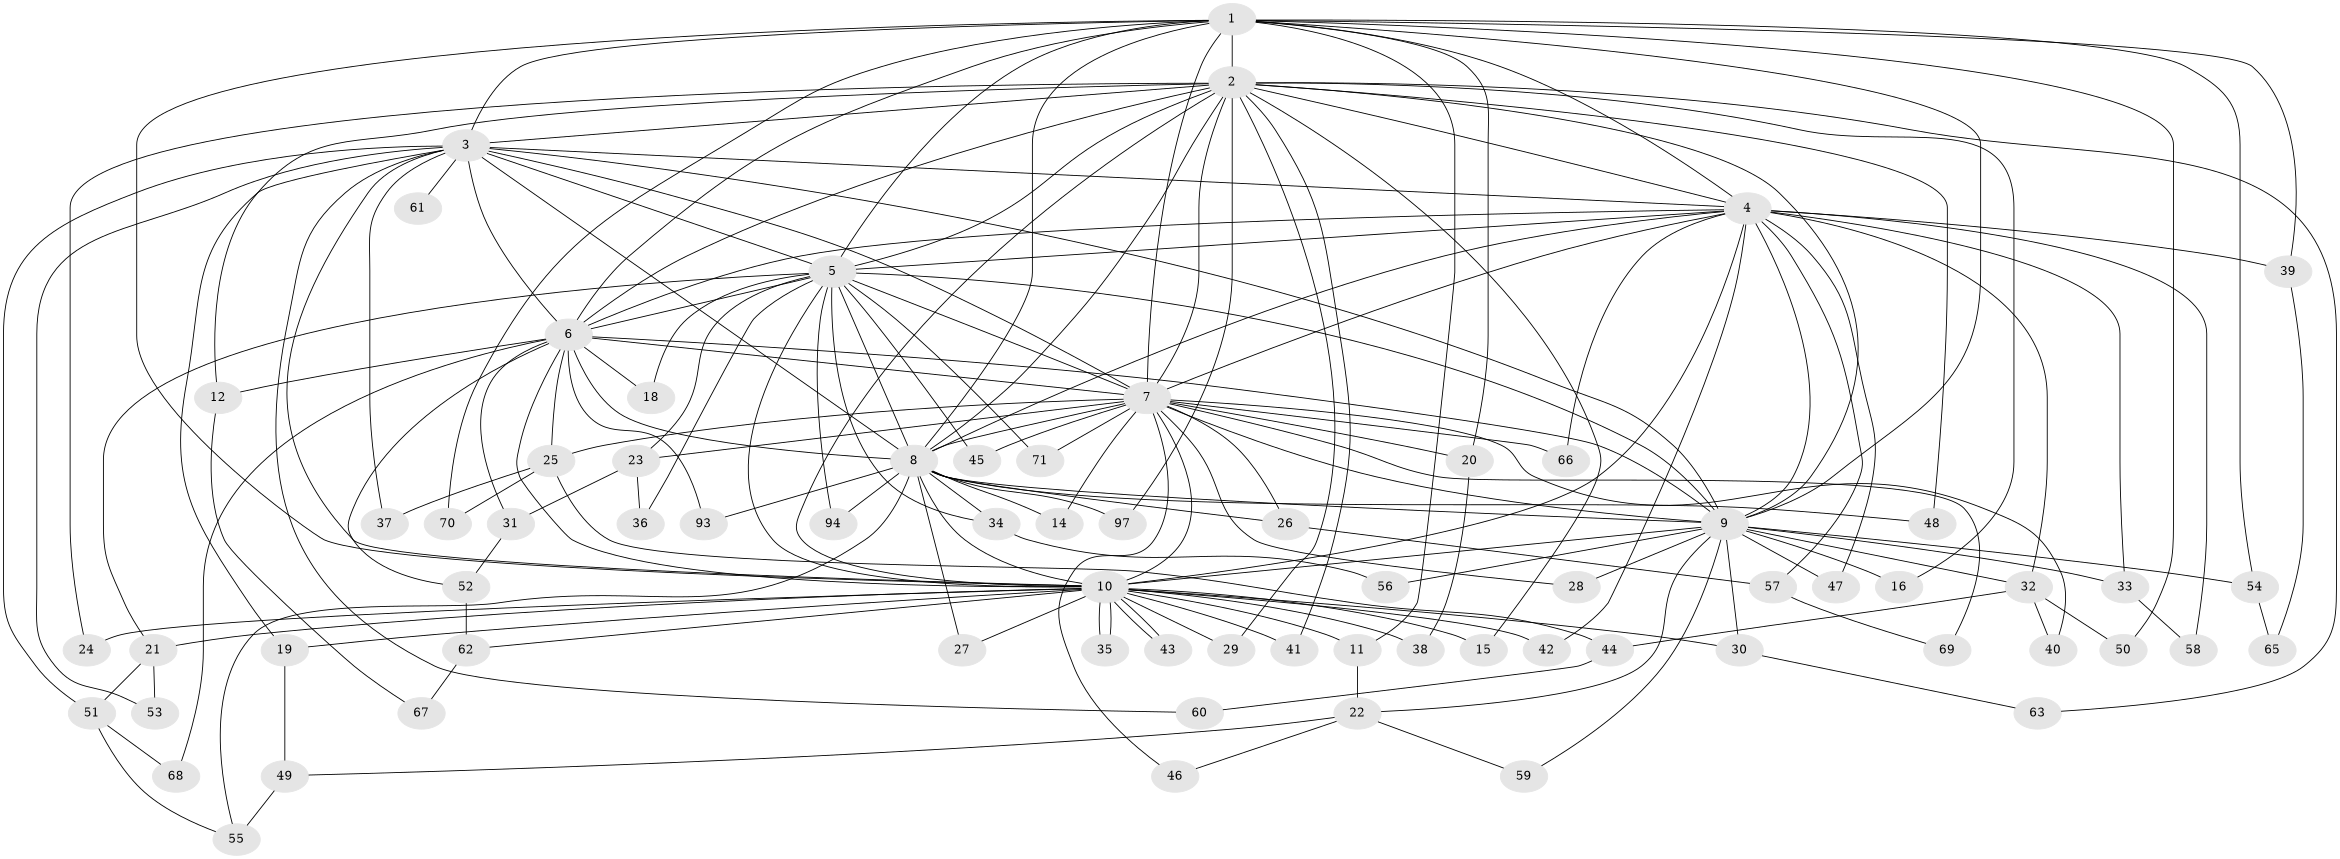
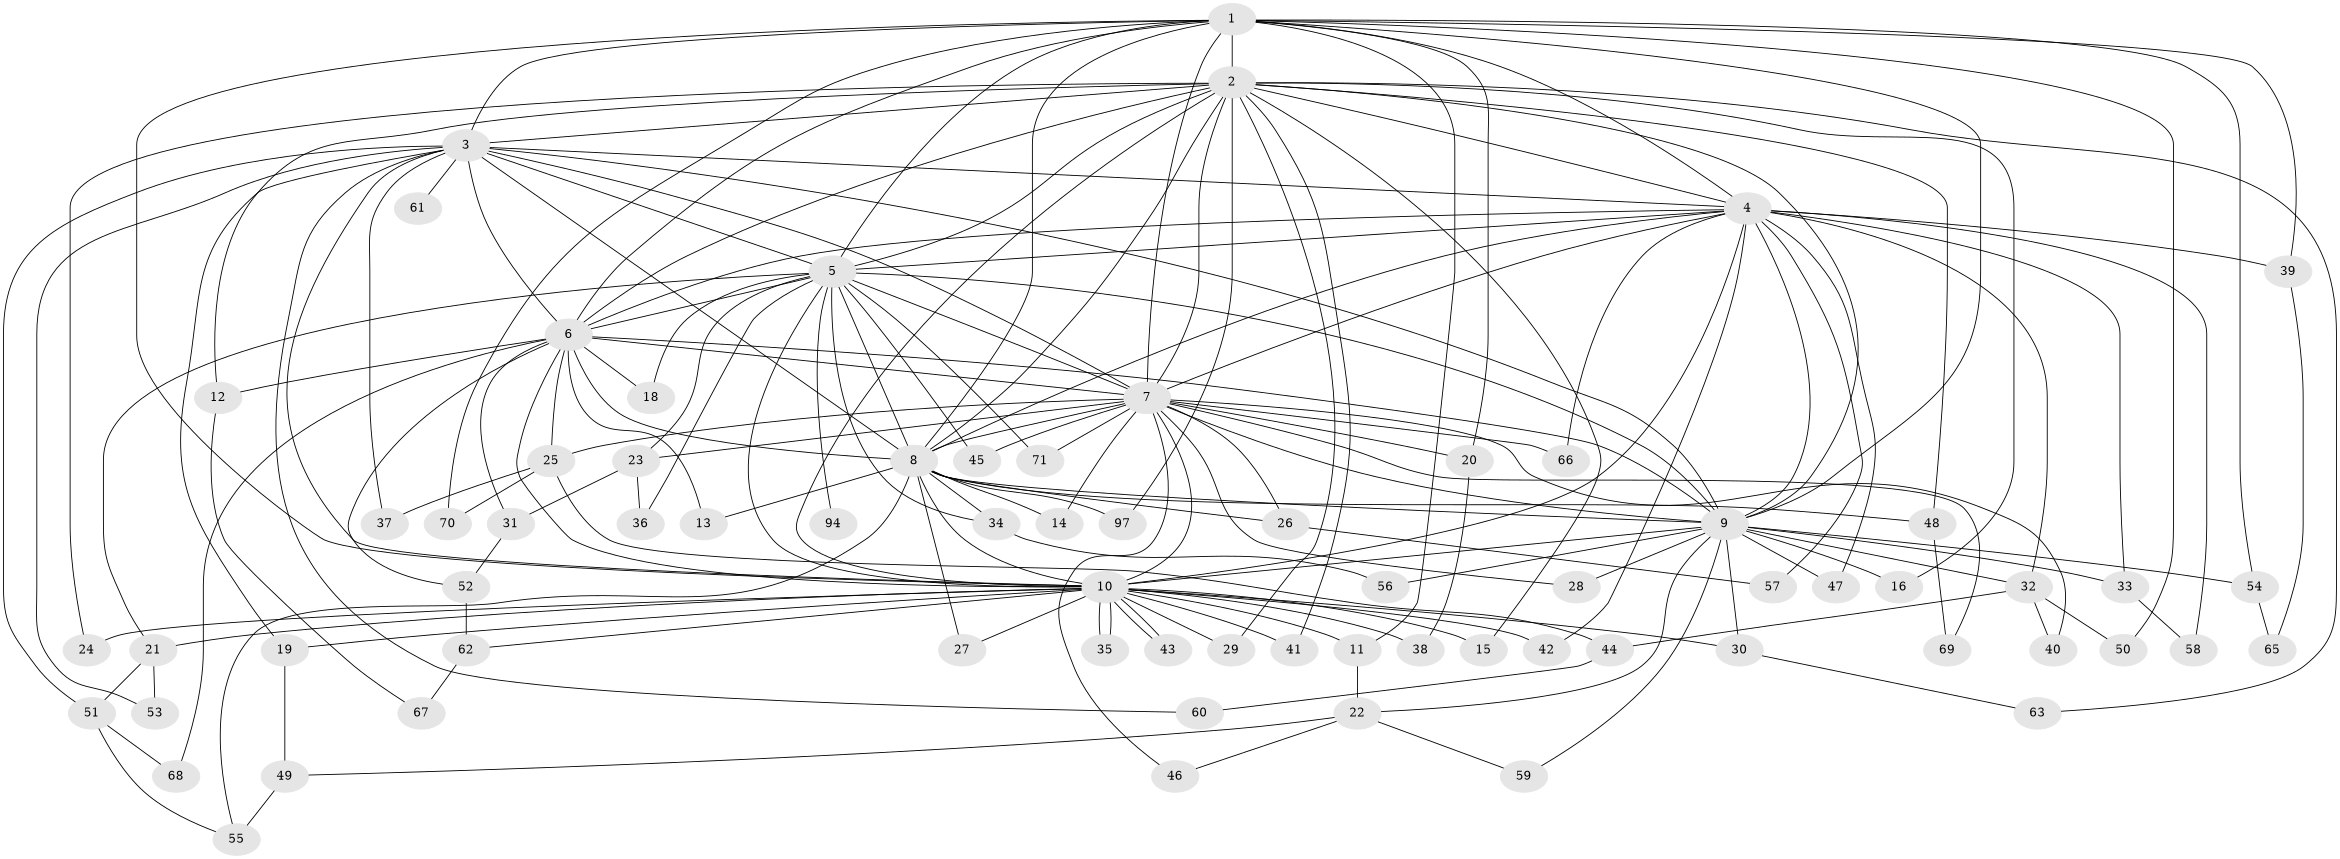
edge "8" -- "94": removed
node "93": label "93" -> "13"
edge "57" -- "69": now "48" -- "69"
